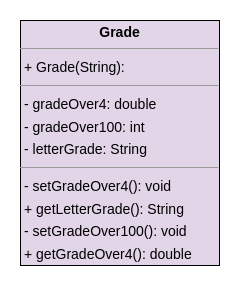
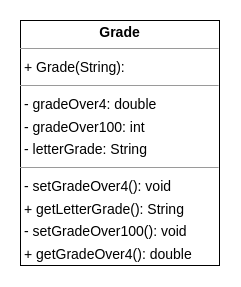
node "Grade + Grade(String): - gradeOver4: double - gradeOver100: int - letterGrade: String - setGradeOver4(): void + getLetterGrade(): String - setGradeOver100(): void + getGradeOver4(): double": fillcolor #e1d5e7 -> #ffffff
